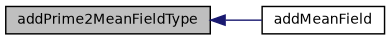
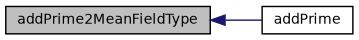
node "addMeanField": label "addMeanField" -> "addPrime"
